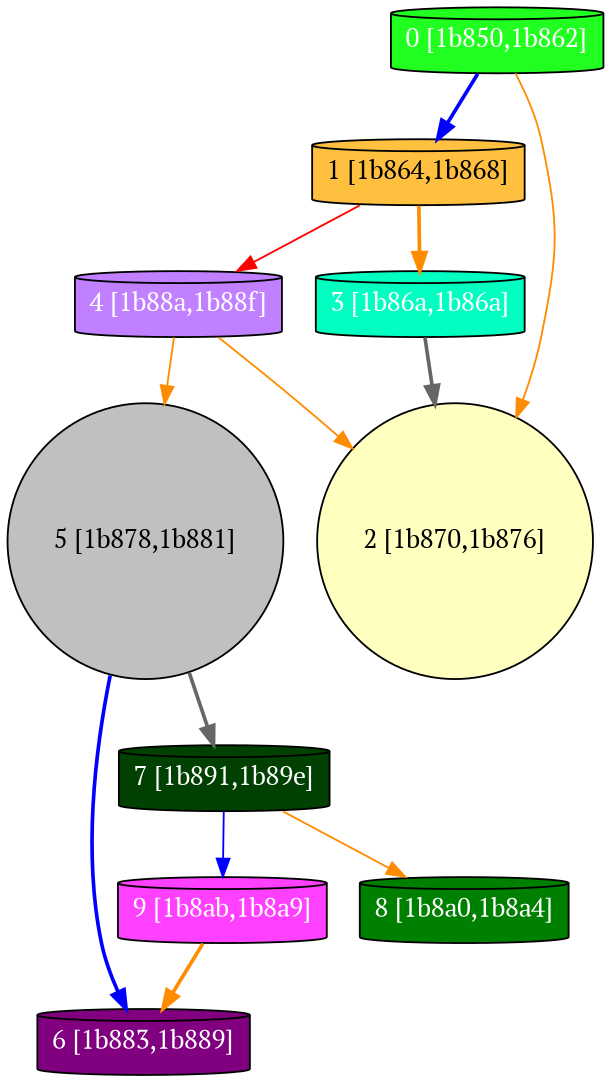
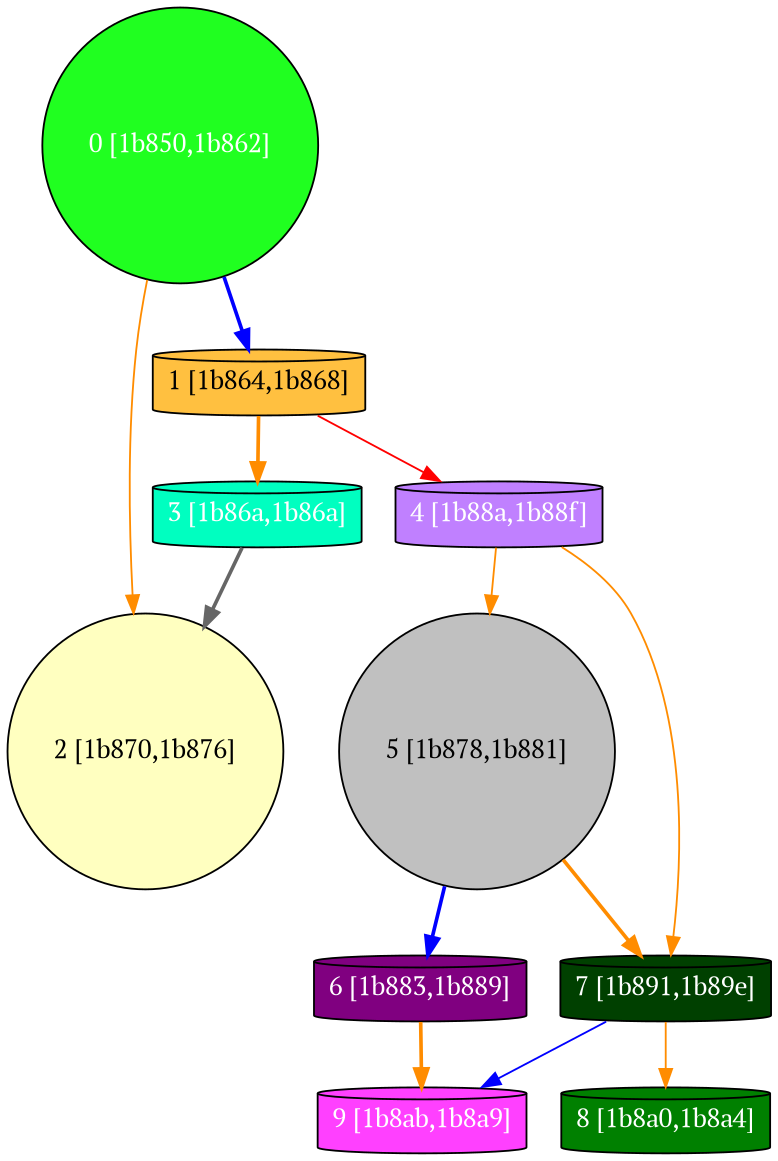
node "0 [1b850,1b862]": shape cylinder -> circle
edge "4 [1b88a,1b88f]" -> "2 [1b870,1b876]": now "4 [1b88a,1b88f]" -> "7 [1b891,1b89e]"
edge "5 [1b878,1b881]" -> "7 [1b891,1b89e]": color gray40 -> darkorange
edge "9 [1b8ab,1b8a9]" -> "6 [1b883,1b889]": reversed
